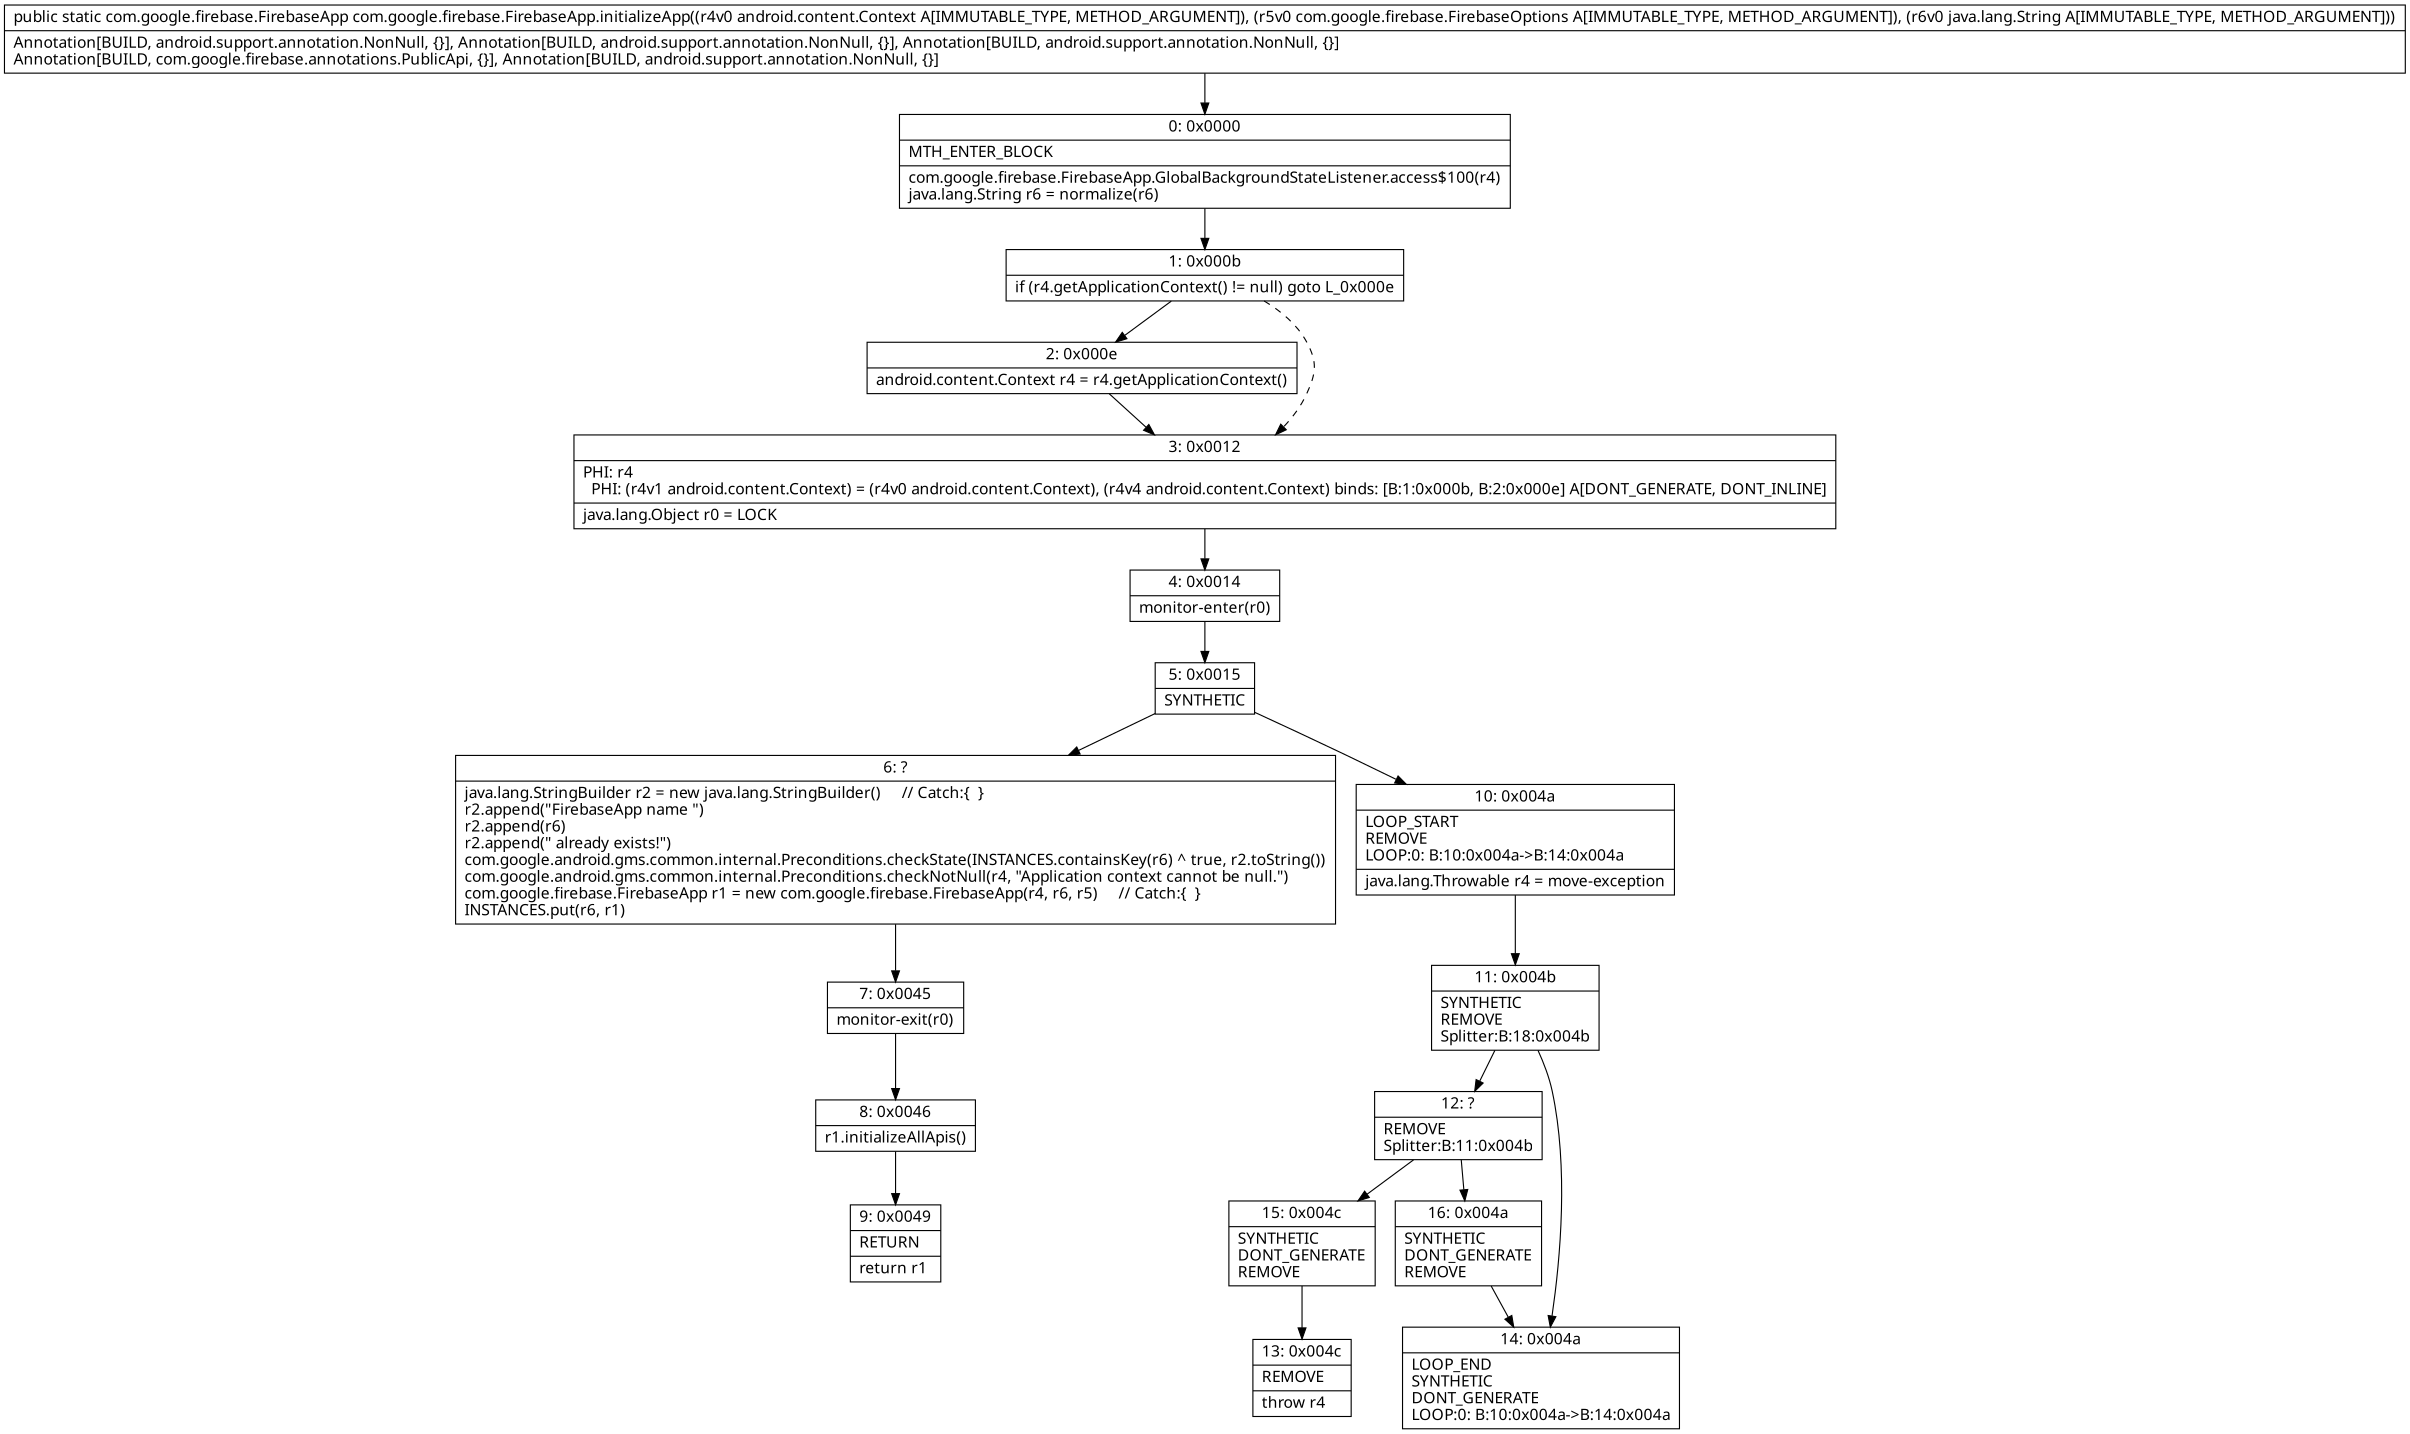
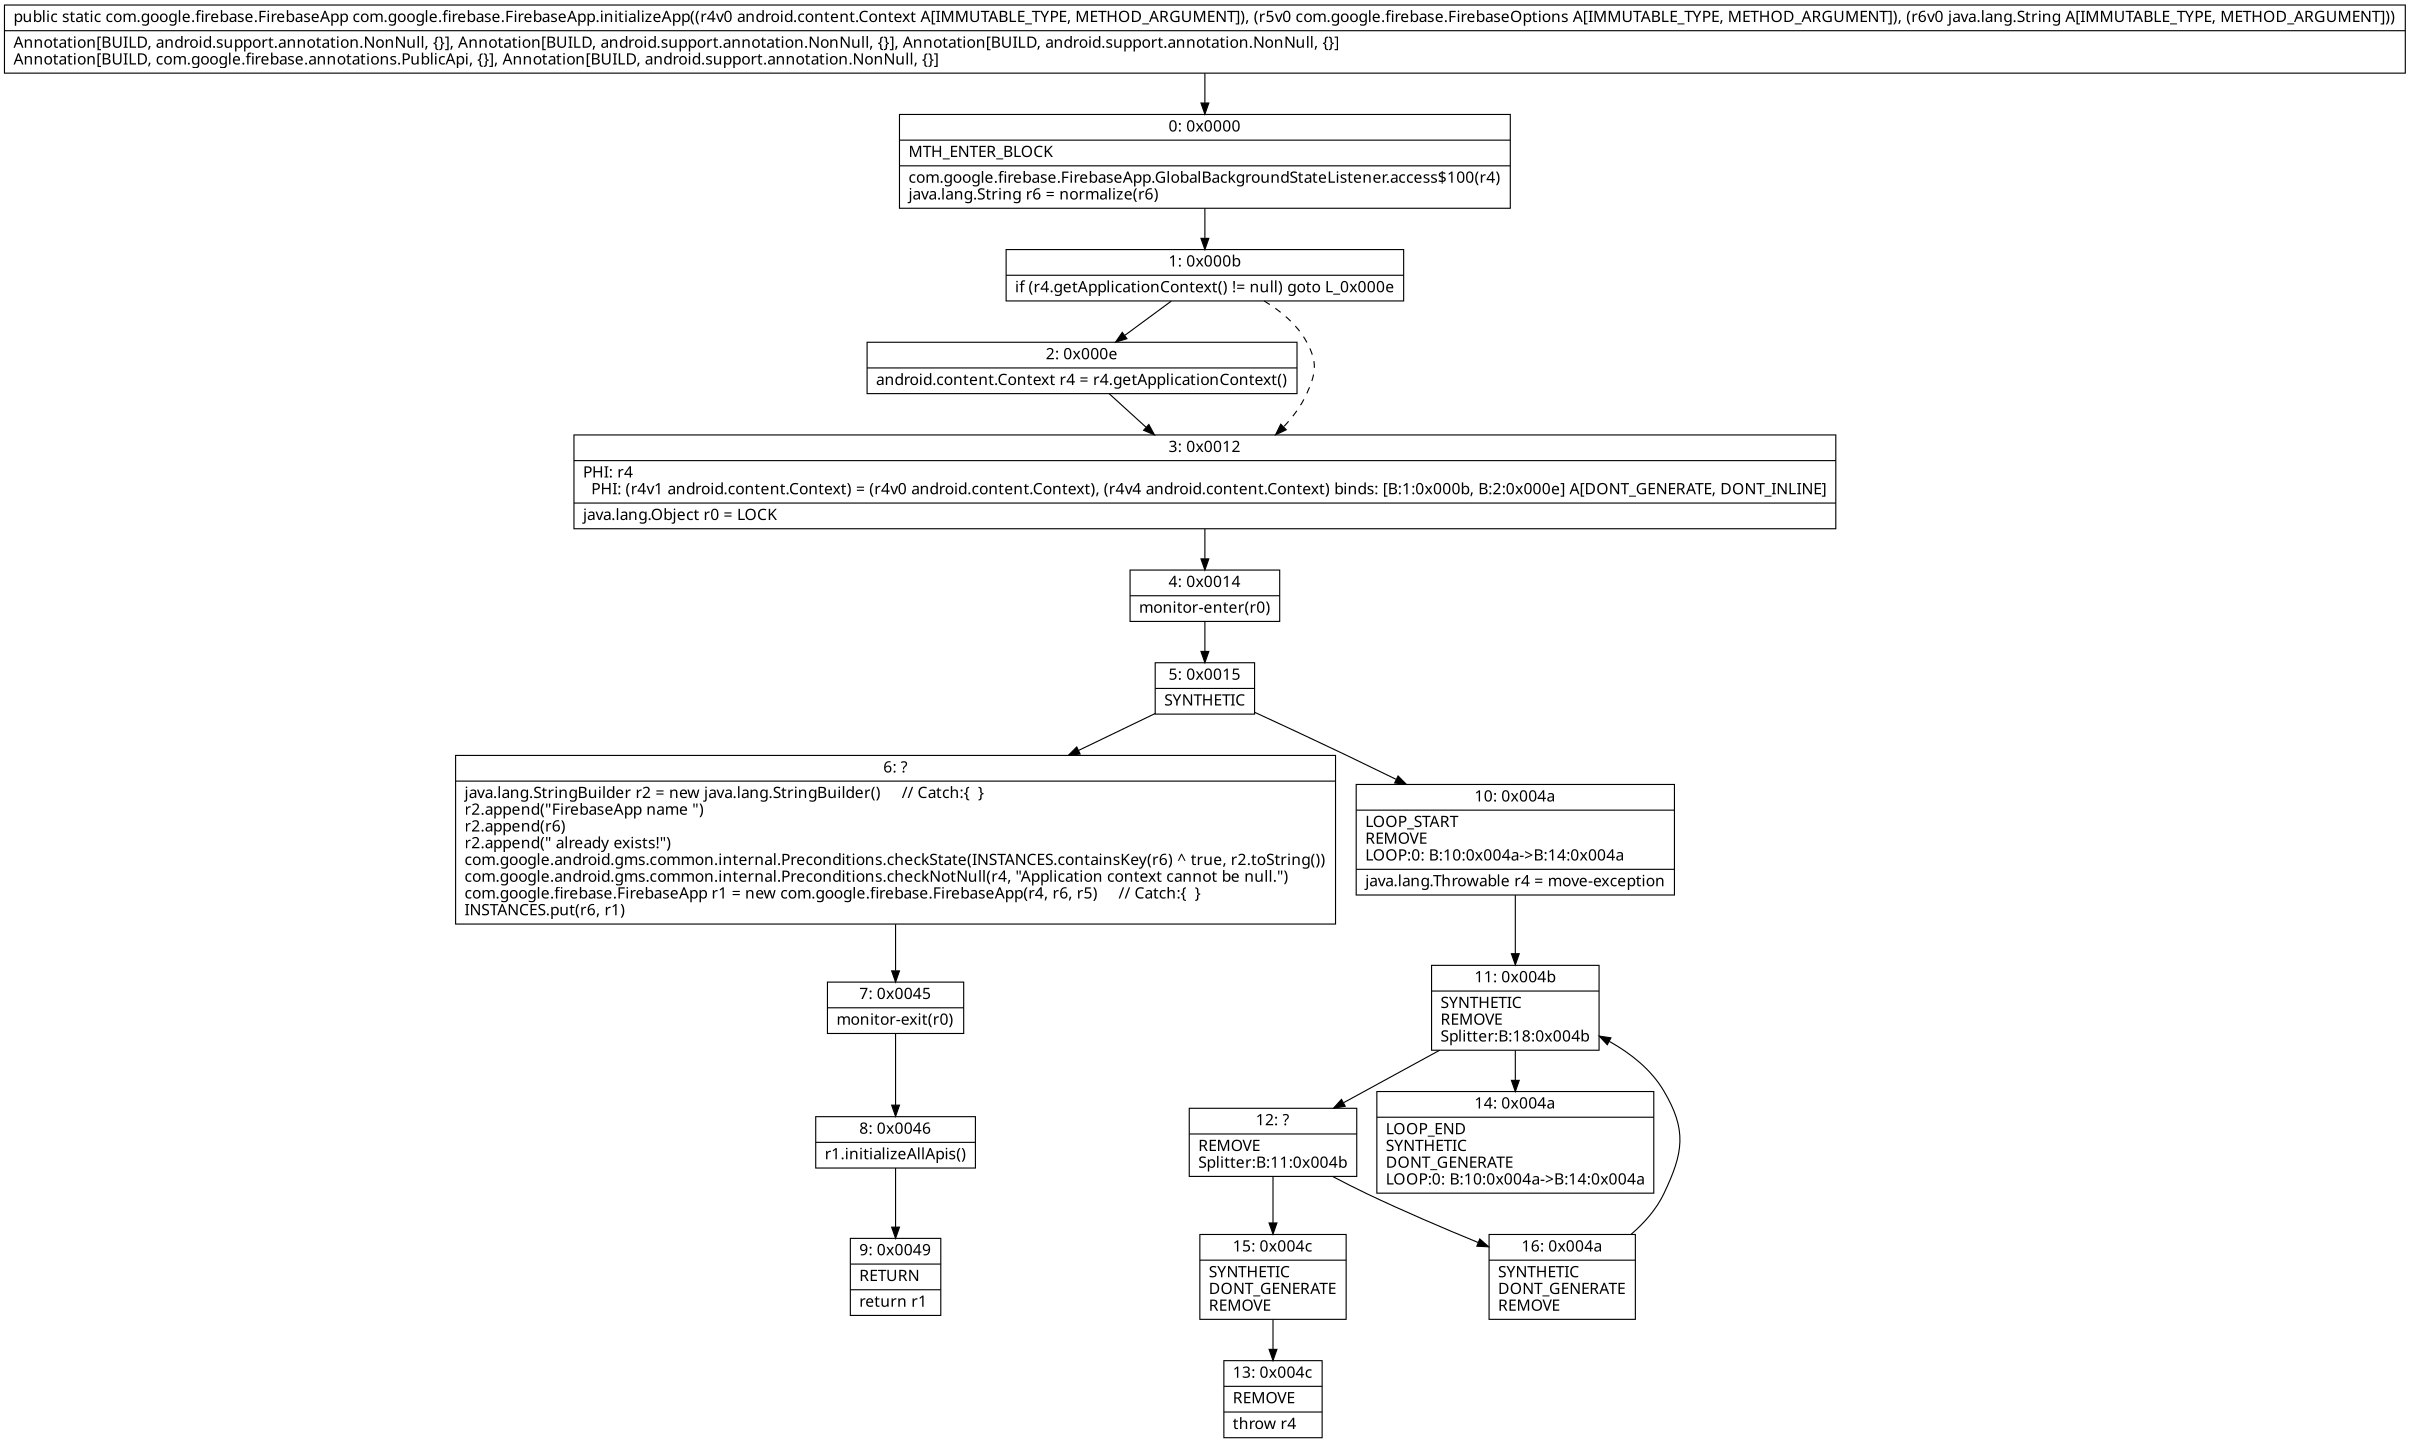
edge "16: 0x004a" -> "14: 0x004a": now "16: 0x004a" -> "11: 0x004b"
